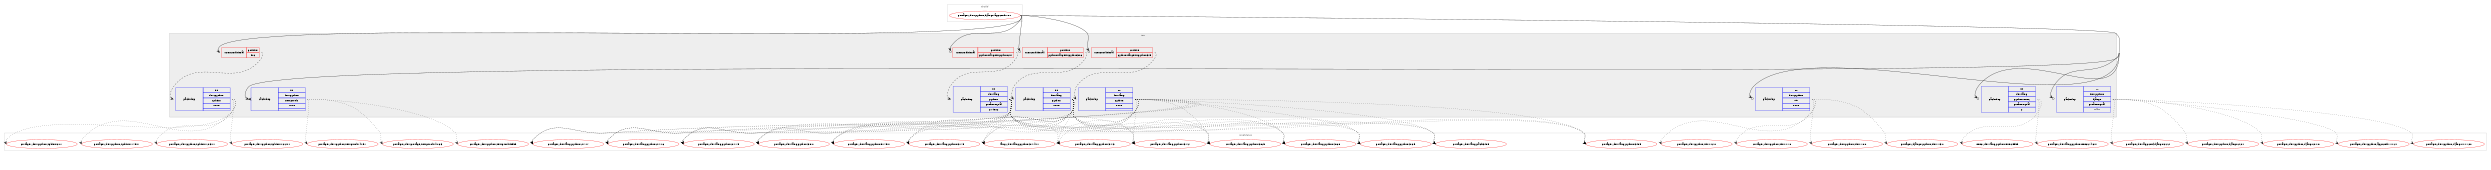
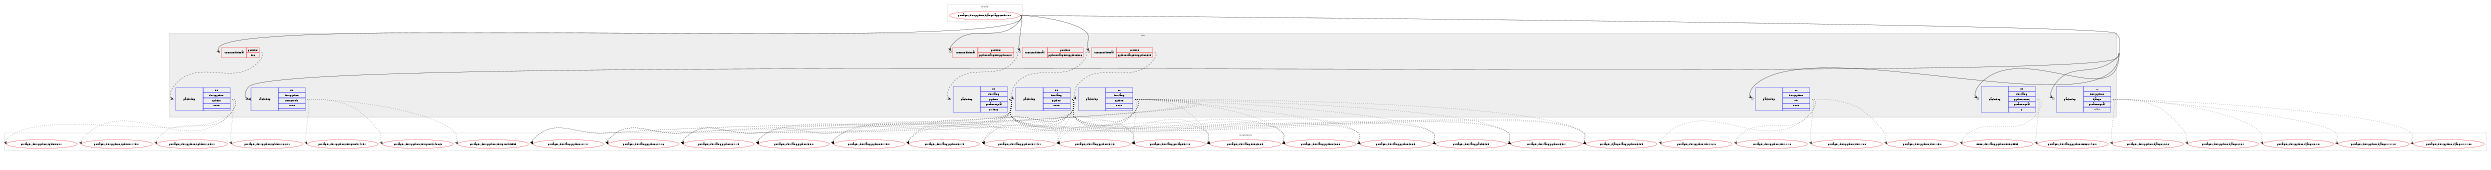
node "portage://dev-portage/setuptools-40.6.3": label "portage://dev-portage/setuptools-40.6.3" -> "portage://dev-python/setuptools-40.6.3"
node "lang://dev-lang/python-3.7.4-r1": label "lang://dev-lang/python-3.7.4-r1" -> "portage://dev-lang/python-3.7.4-r1"
node "portage://dev-lang/python-3.7.2": label "portage://dev-lang/python-3.7.2" -> "portage://dev-lang/portage-3.7.2"
node "portage://dev-lang/python-3.6.9": label "portage://dev-lang/python-3.6.9" -> "portage://dev-lang/exec-3.6.9"
node "portage://dev-lang/python-3.5.7": added
node "portage://dev-lang/python-3.5.5": label "portage://dev-lang/python-3.5.5" -> "portage://django-lang/python-3.5.5"
node "portage://django-python/six-1.13.0": label "portage://django-python/six-1.13.0" -> "portage://dev-python/six-1.13.0"
node "portage://dev-appconf/django-2.2.2": label "portage://dev-appconf/django-2.2.2" -> "portage://dev-python/django-2.2.2"
node "portage://dev-python/appconf-1.11.21": label "portage://dev-python/appconf-1.11.21" -> "portage://dev-python/django-1.11.21"
